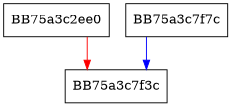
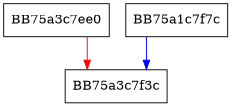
node "BB75a3c2ee0": label "BB75a3c2ee0" -> "BB75a3c7ee0"
node "BB75a3c7f7c": label "BB75a3c7f7c" -> "BB75a1c7f7c"
